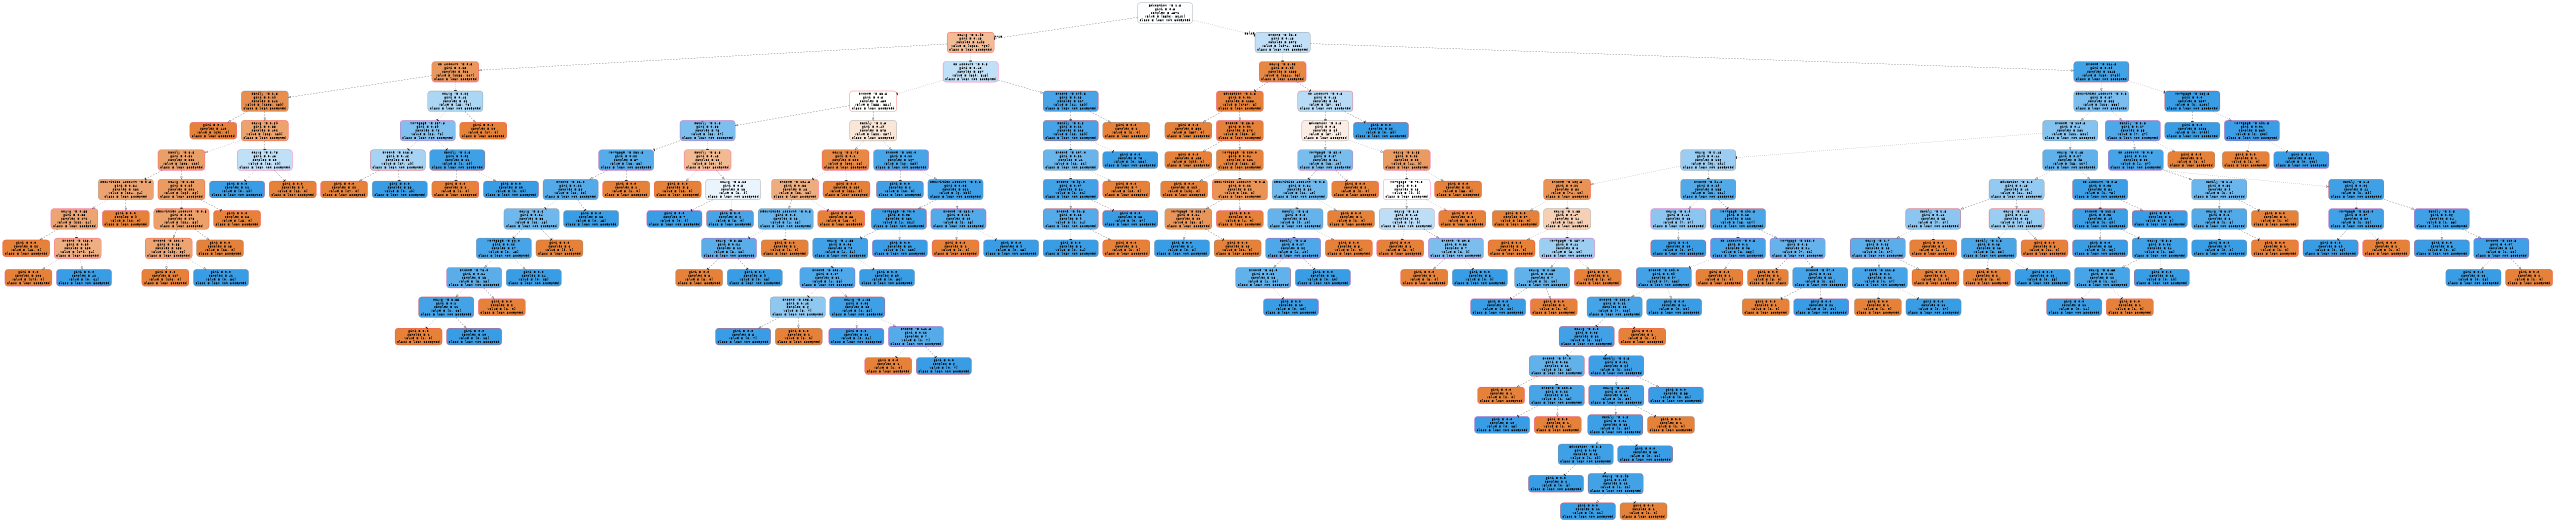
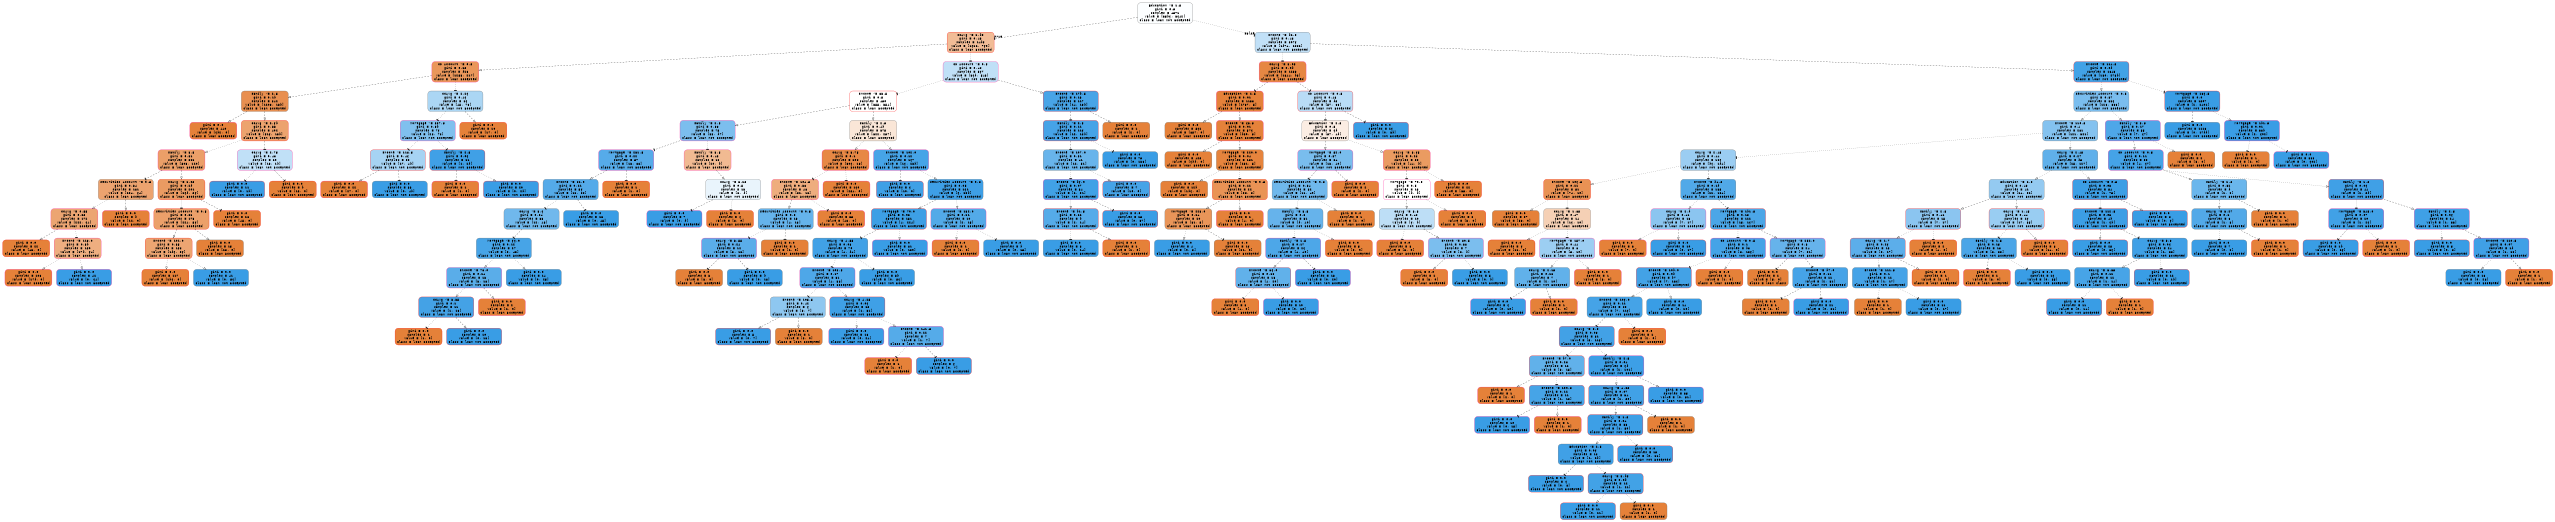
node "gini = 0.0 samples = 5 value = [12, 0] class = loan accepted": removed
node "gini = 0.0 samples = 7 value = [10, 0] class = loan accepted": fillcolor #e58139 -> #46a3e7
node "gini = 0.0 samples = 6 value = [8, 0] class = loan accepted": fillcolor #47a4e7 -> #e58139
node "gini = 0.0 samples = 6 value = [9, 0] class = loan accepted": removed
node "gini = 0.0 samples = 3 value = [7, 0] class = loan accepted": added
node "gini = 0.0 samples = 3 value = [4, 0] class = loan accepted": added
